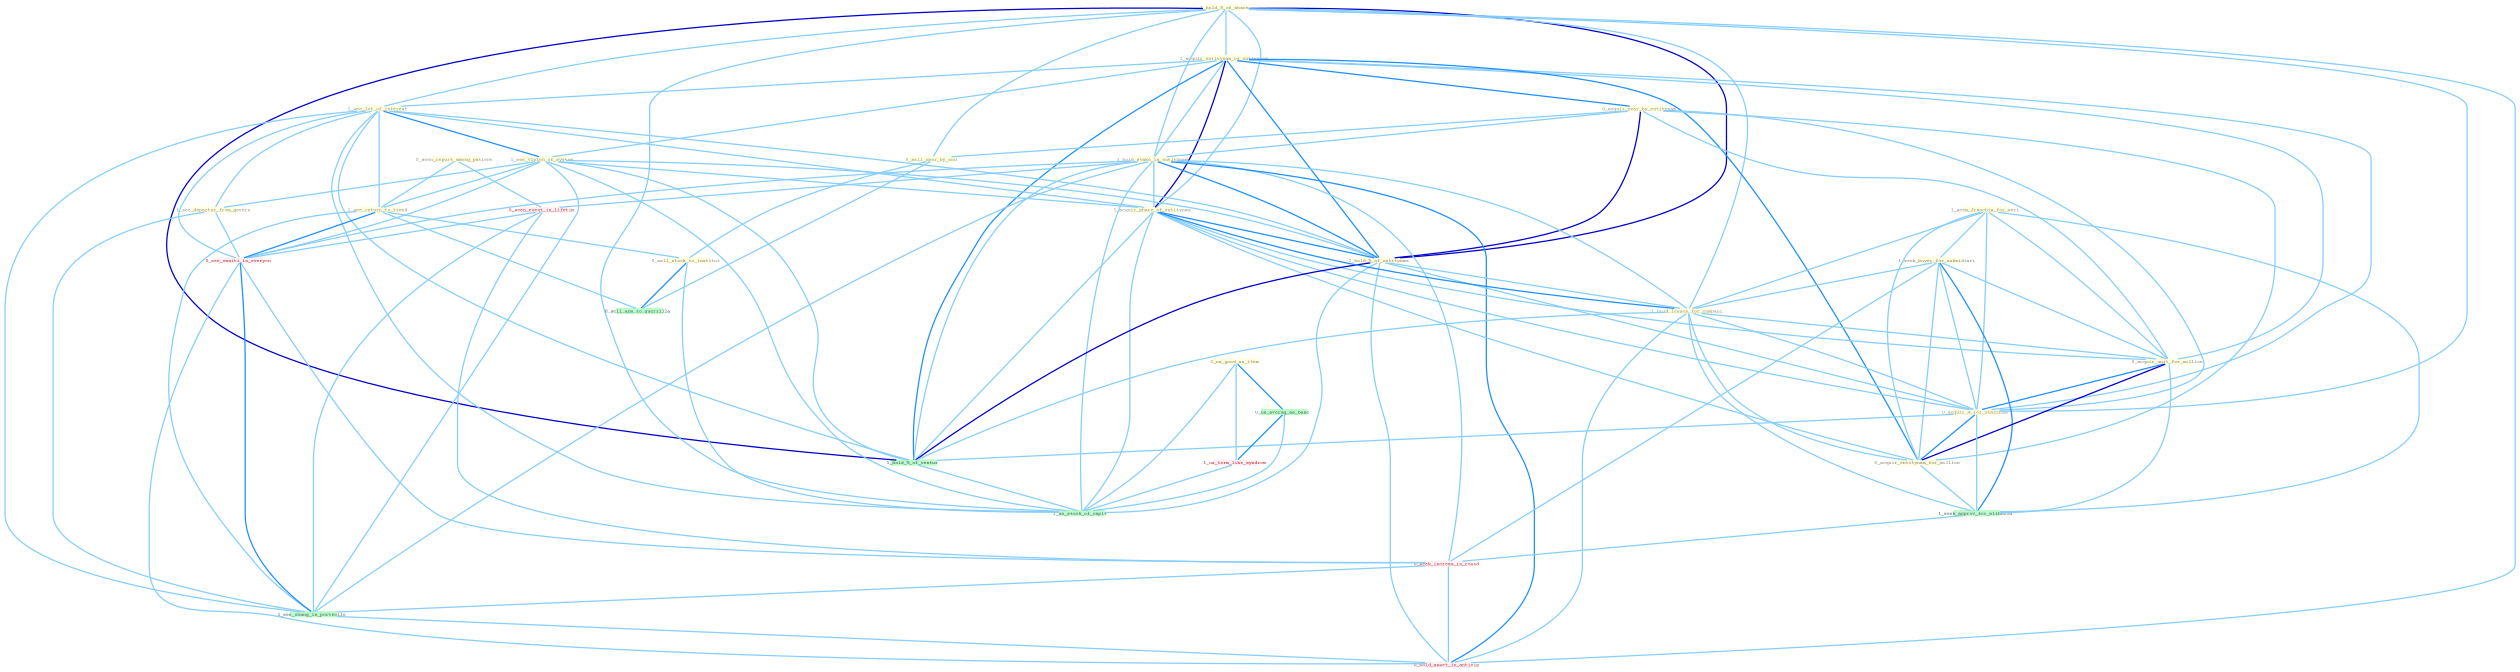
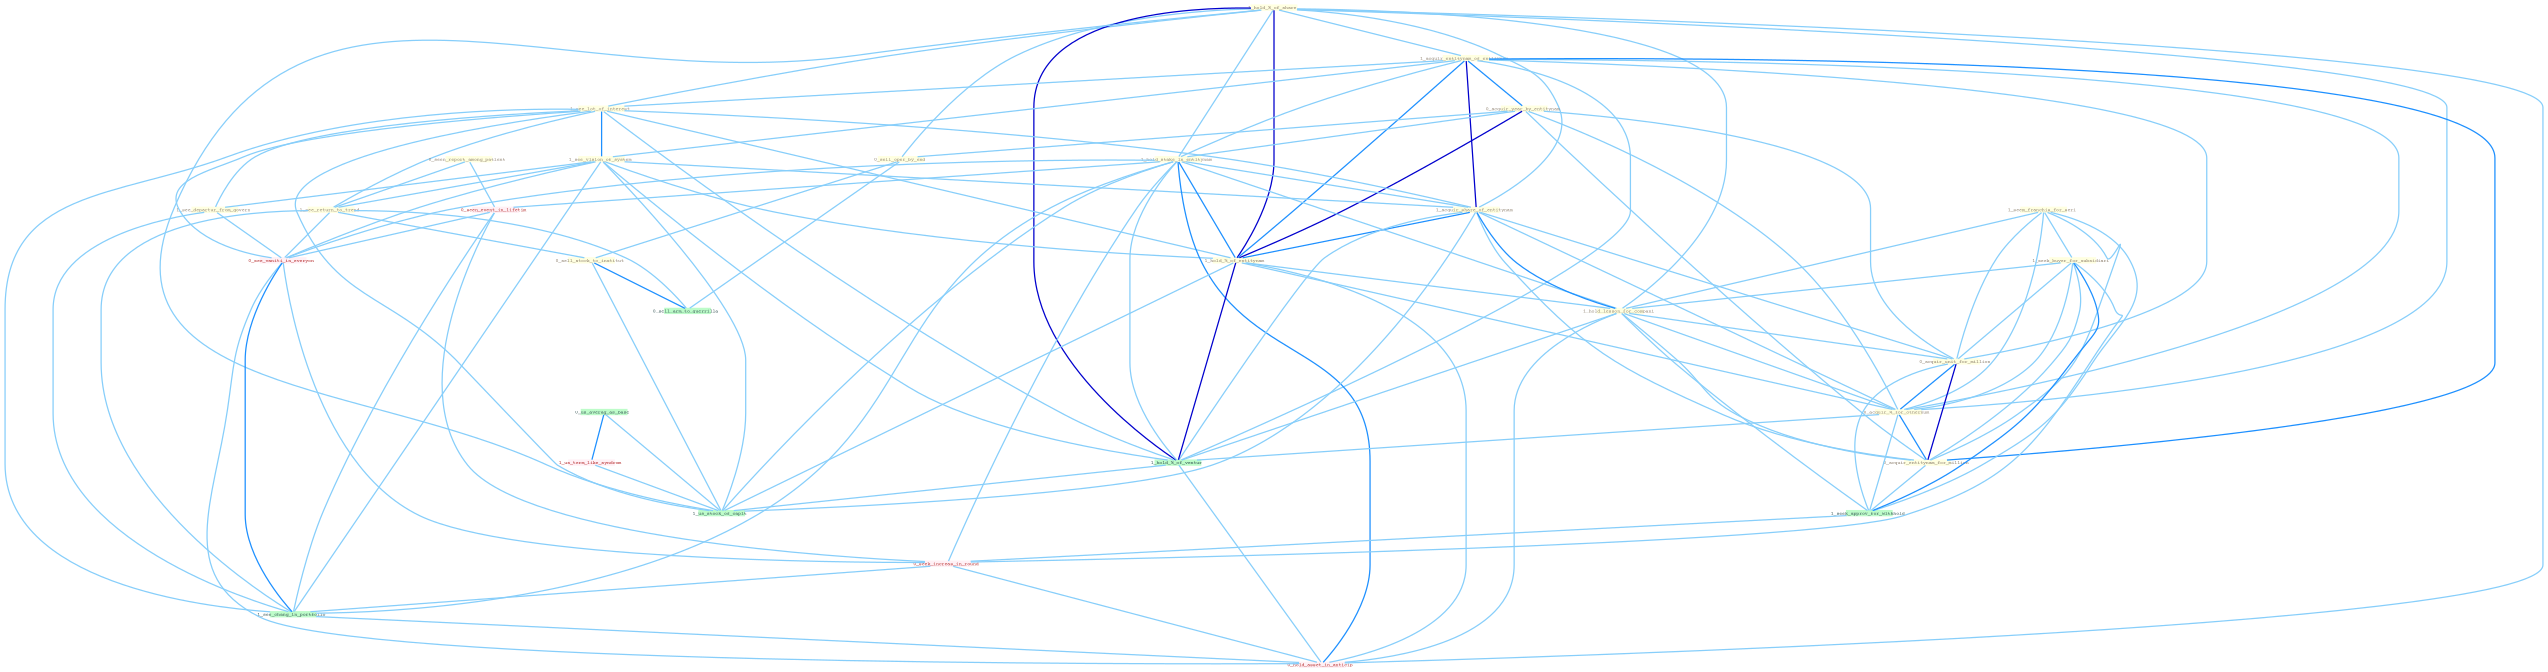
edge "1_see_return_to_trend" -- "0_see_vaniti_in_everyon": color #1e90ff -> #87cefa
edge "1_acquir_entitynam_of_entitynam" -- "1_hold_%_of_ventur": color #1e90ff -> #87cefa
node "0_us_good_as_item": removed
edge "1_hold_%_of_ventur" -- "0_hold_asset_in_anticip": added
